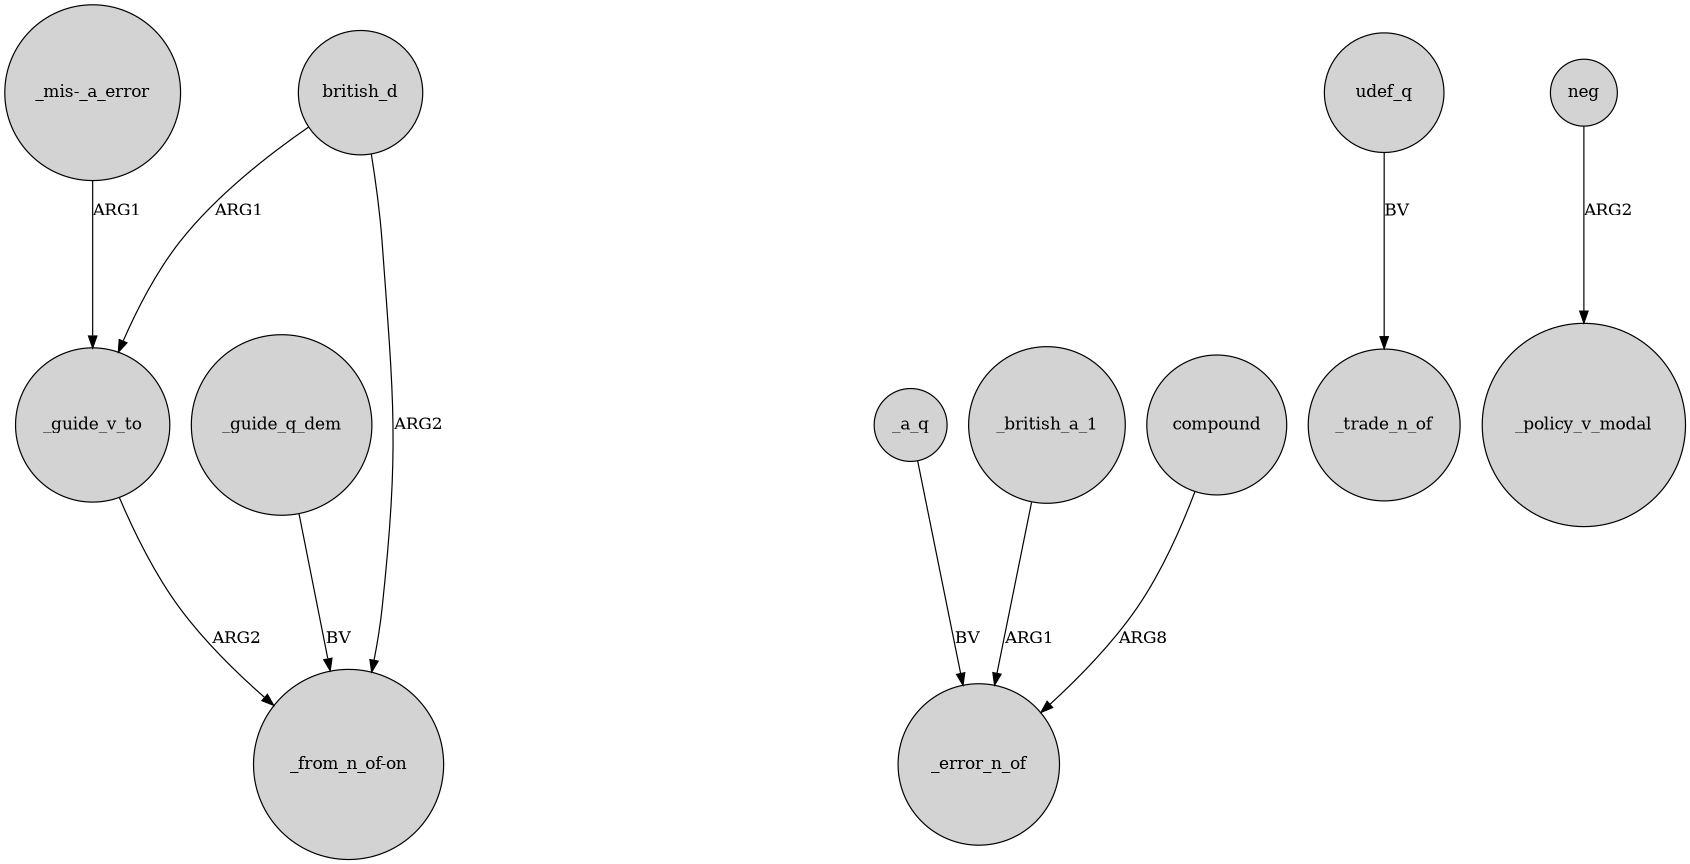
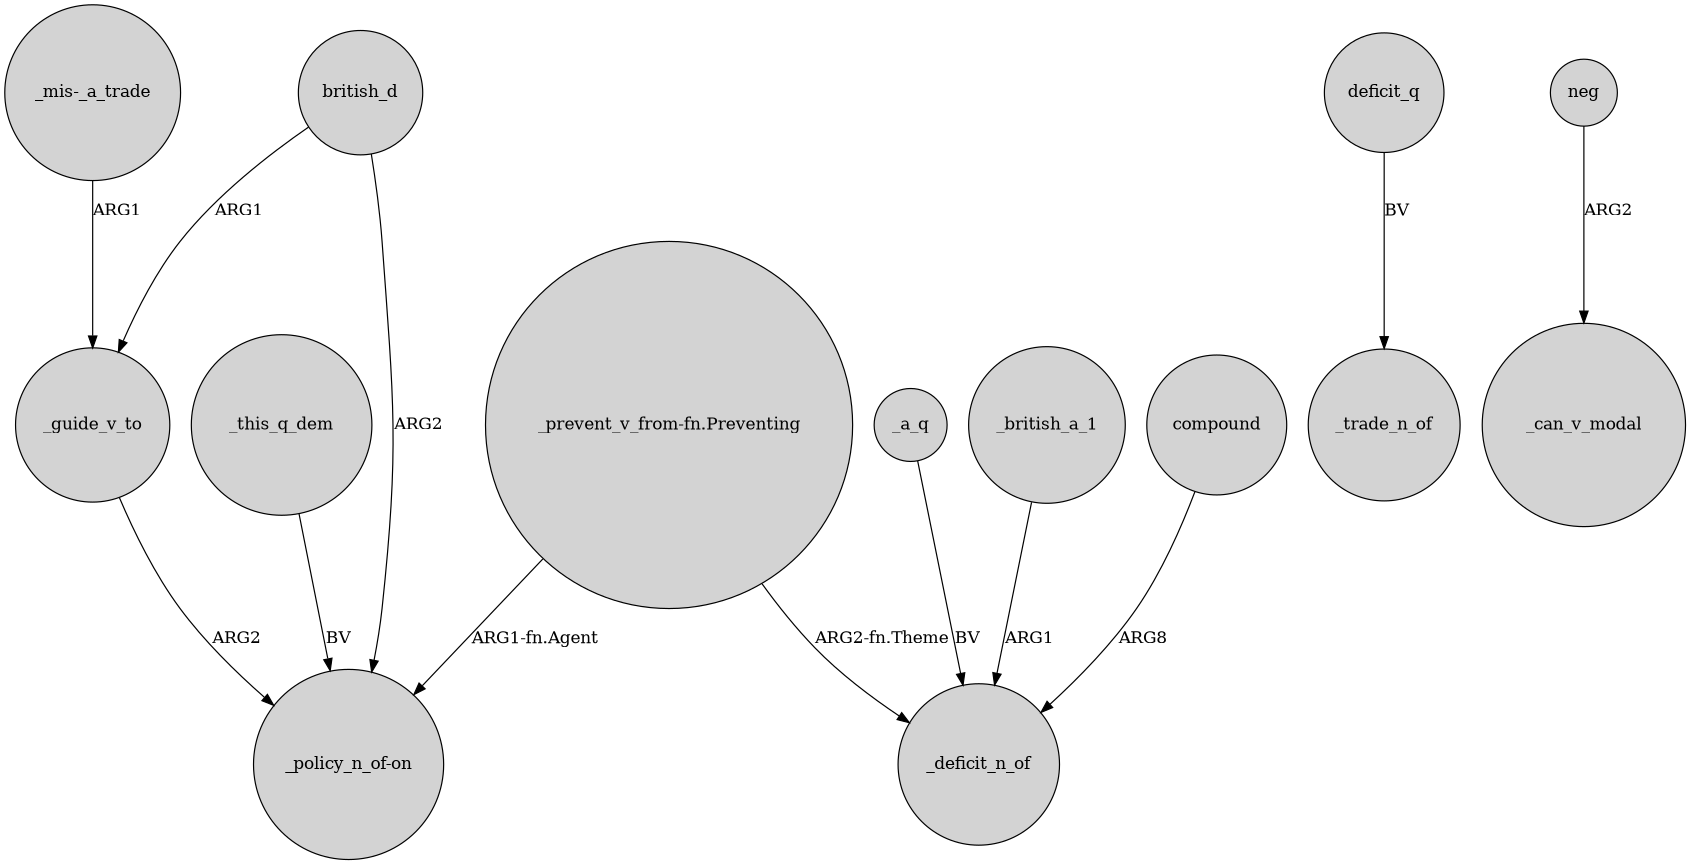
node "_mis-_a_error": label "_mis-_a_error" -> "_mis-_a_trade"
node "udef_q": label "udef_q" -> "deficit_q"
node "_guide_q_dem": label "_guide_q_dem" -> "_this_q_dem"
node "_prevent_v_from-fn.Preventing": added
node "_policy_v_modal": label "_policy_v_modal" -> "_can_v_modal"
node "_from_n_of-on": label "_from_n_of-on" -> "_policy_n_of-on"
node "_error_n_of": label "_error_n_of" -> "_deficit_n_of"
